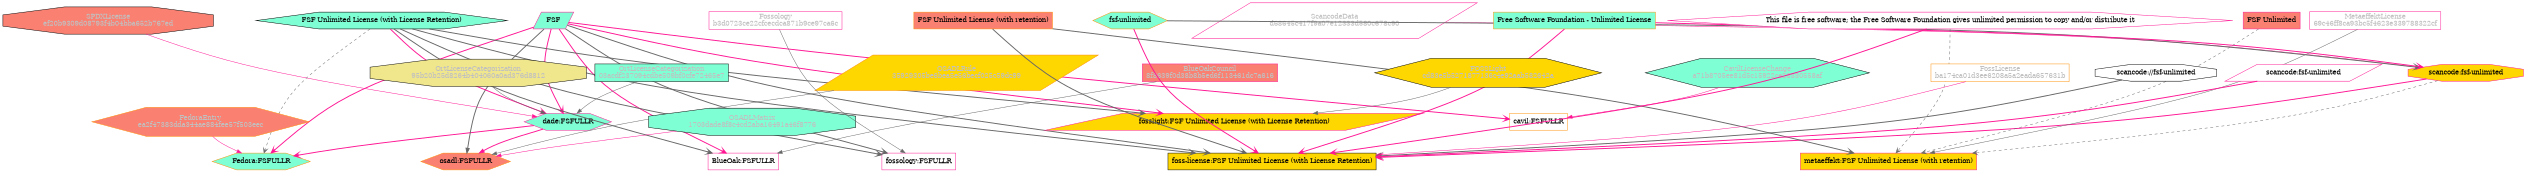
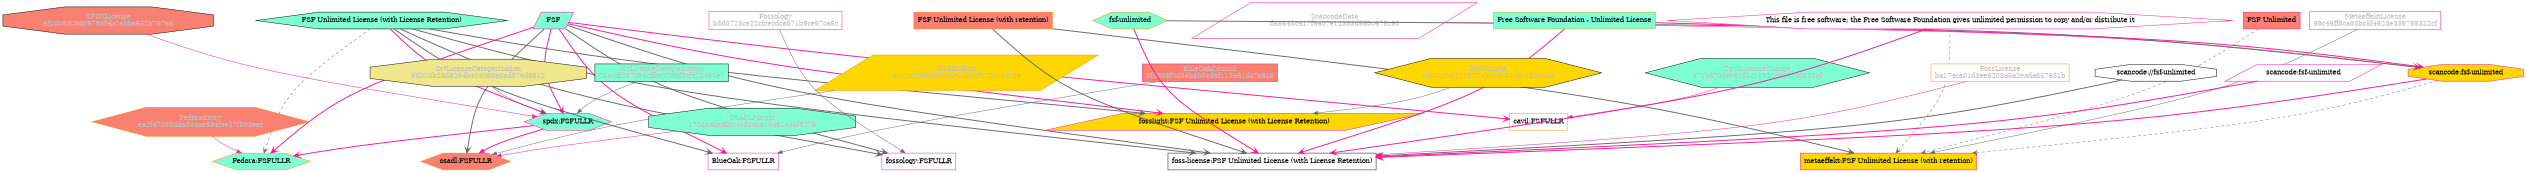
edge "FSF" -> "osadl:FSFULLR": arrowhead normal -> vee
node "dade:FSFULLR": label "dade:FSFULLR" -> "spdx:FSFULLR"
node "foss-license:FSF Unlimited License (with License Retention)": fillcolor gold -> white
